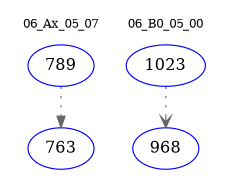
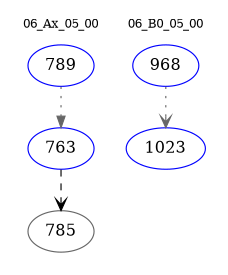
cluster "06_Ax_05_07": label "06_Ax_05_07" -> "06_Ax_05_00"
edge "1023" -> "968": reversed
node "785": added
